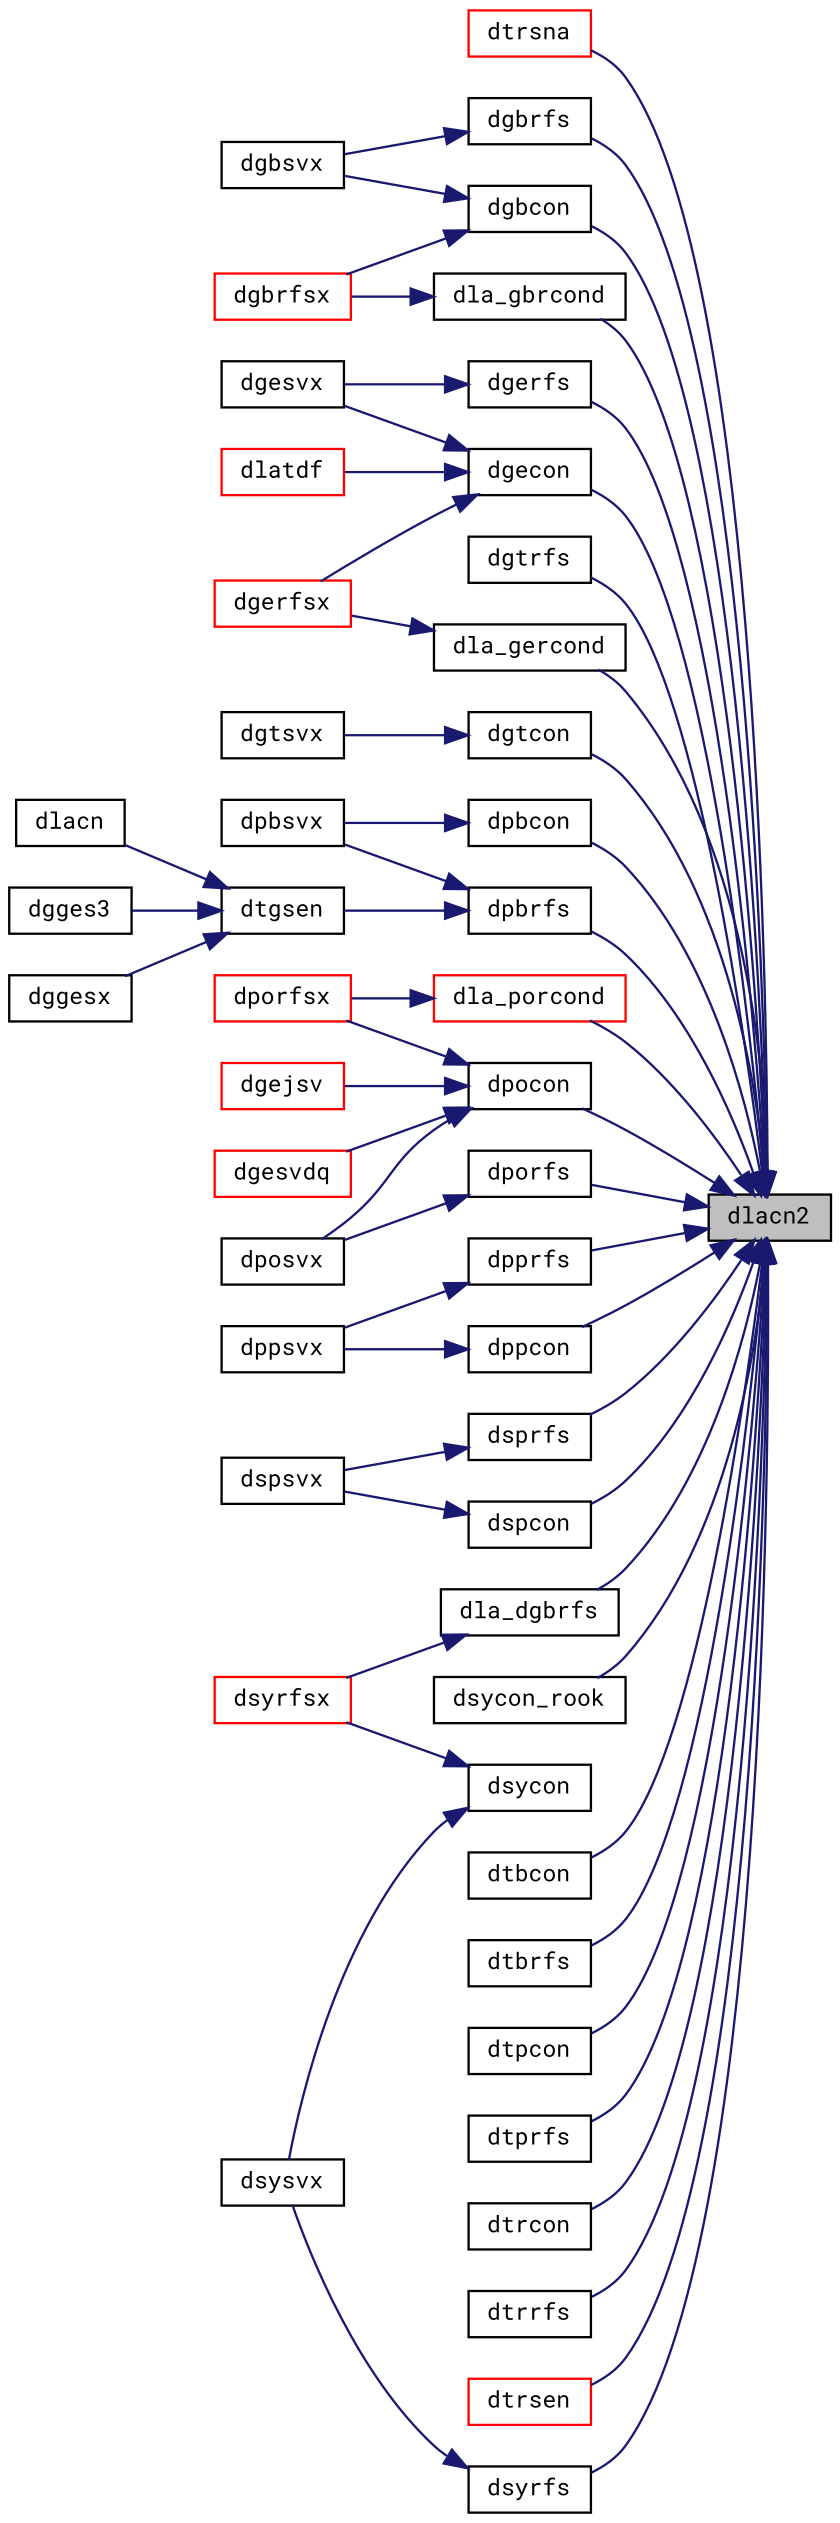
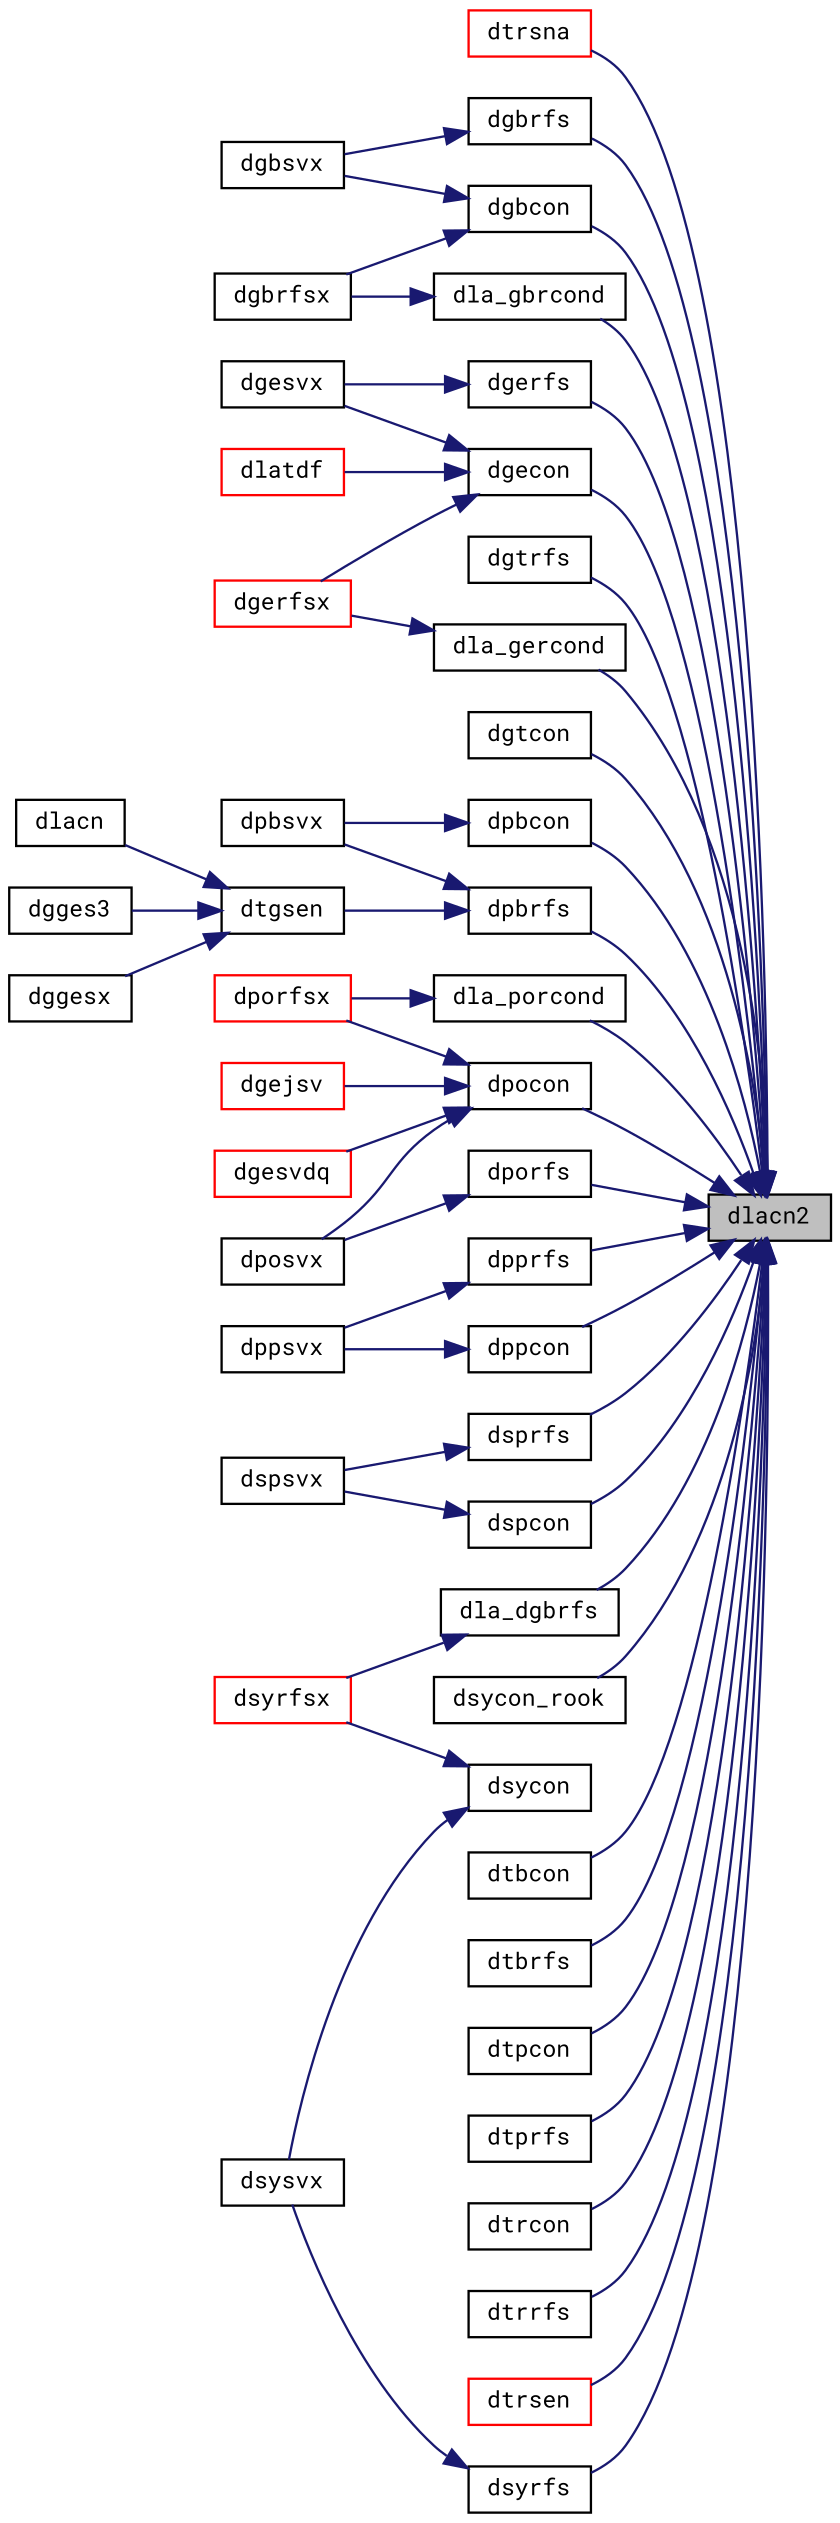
node "dgbrfsx": color red -> black
node "dgtsvx": removed
node "dla_porcond": color red -> black
